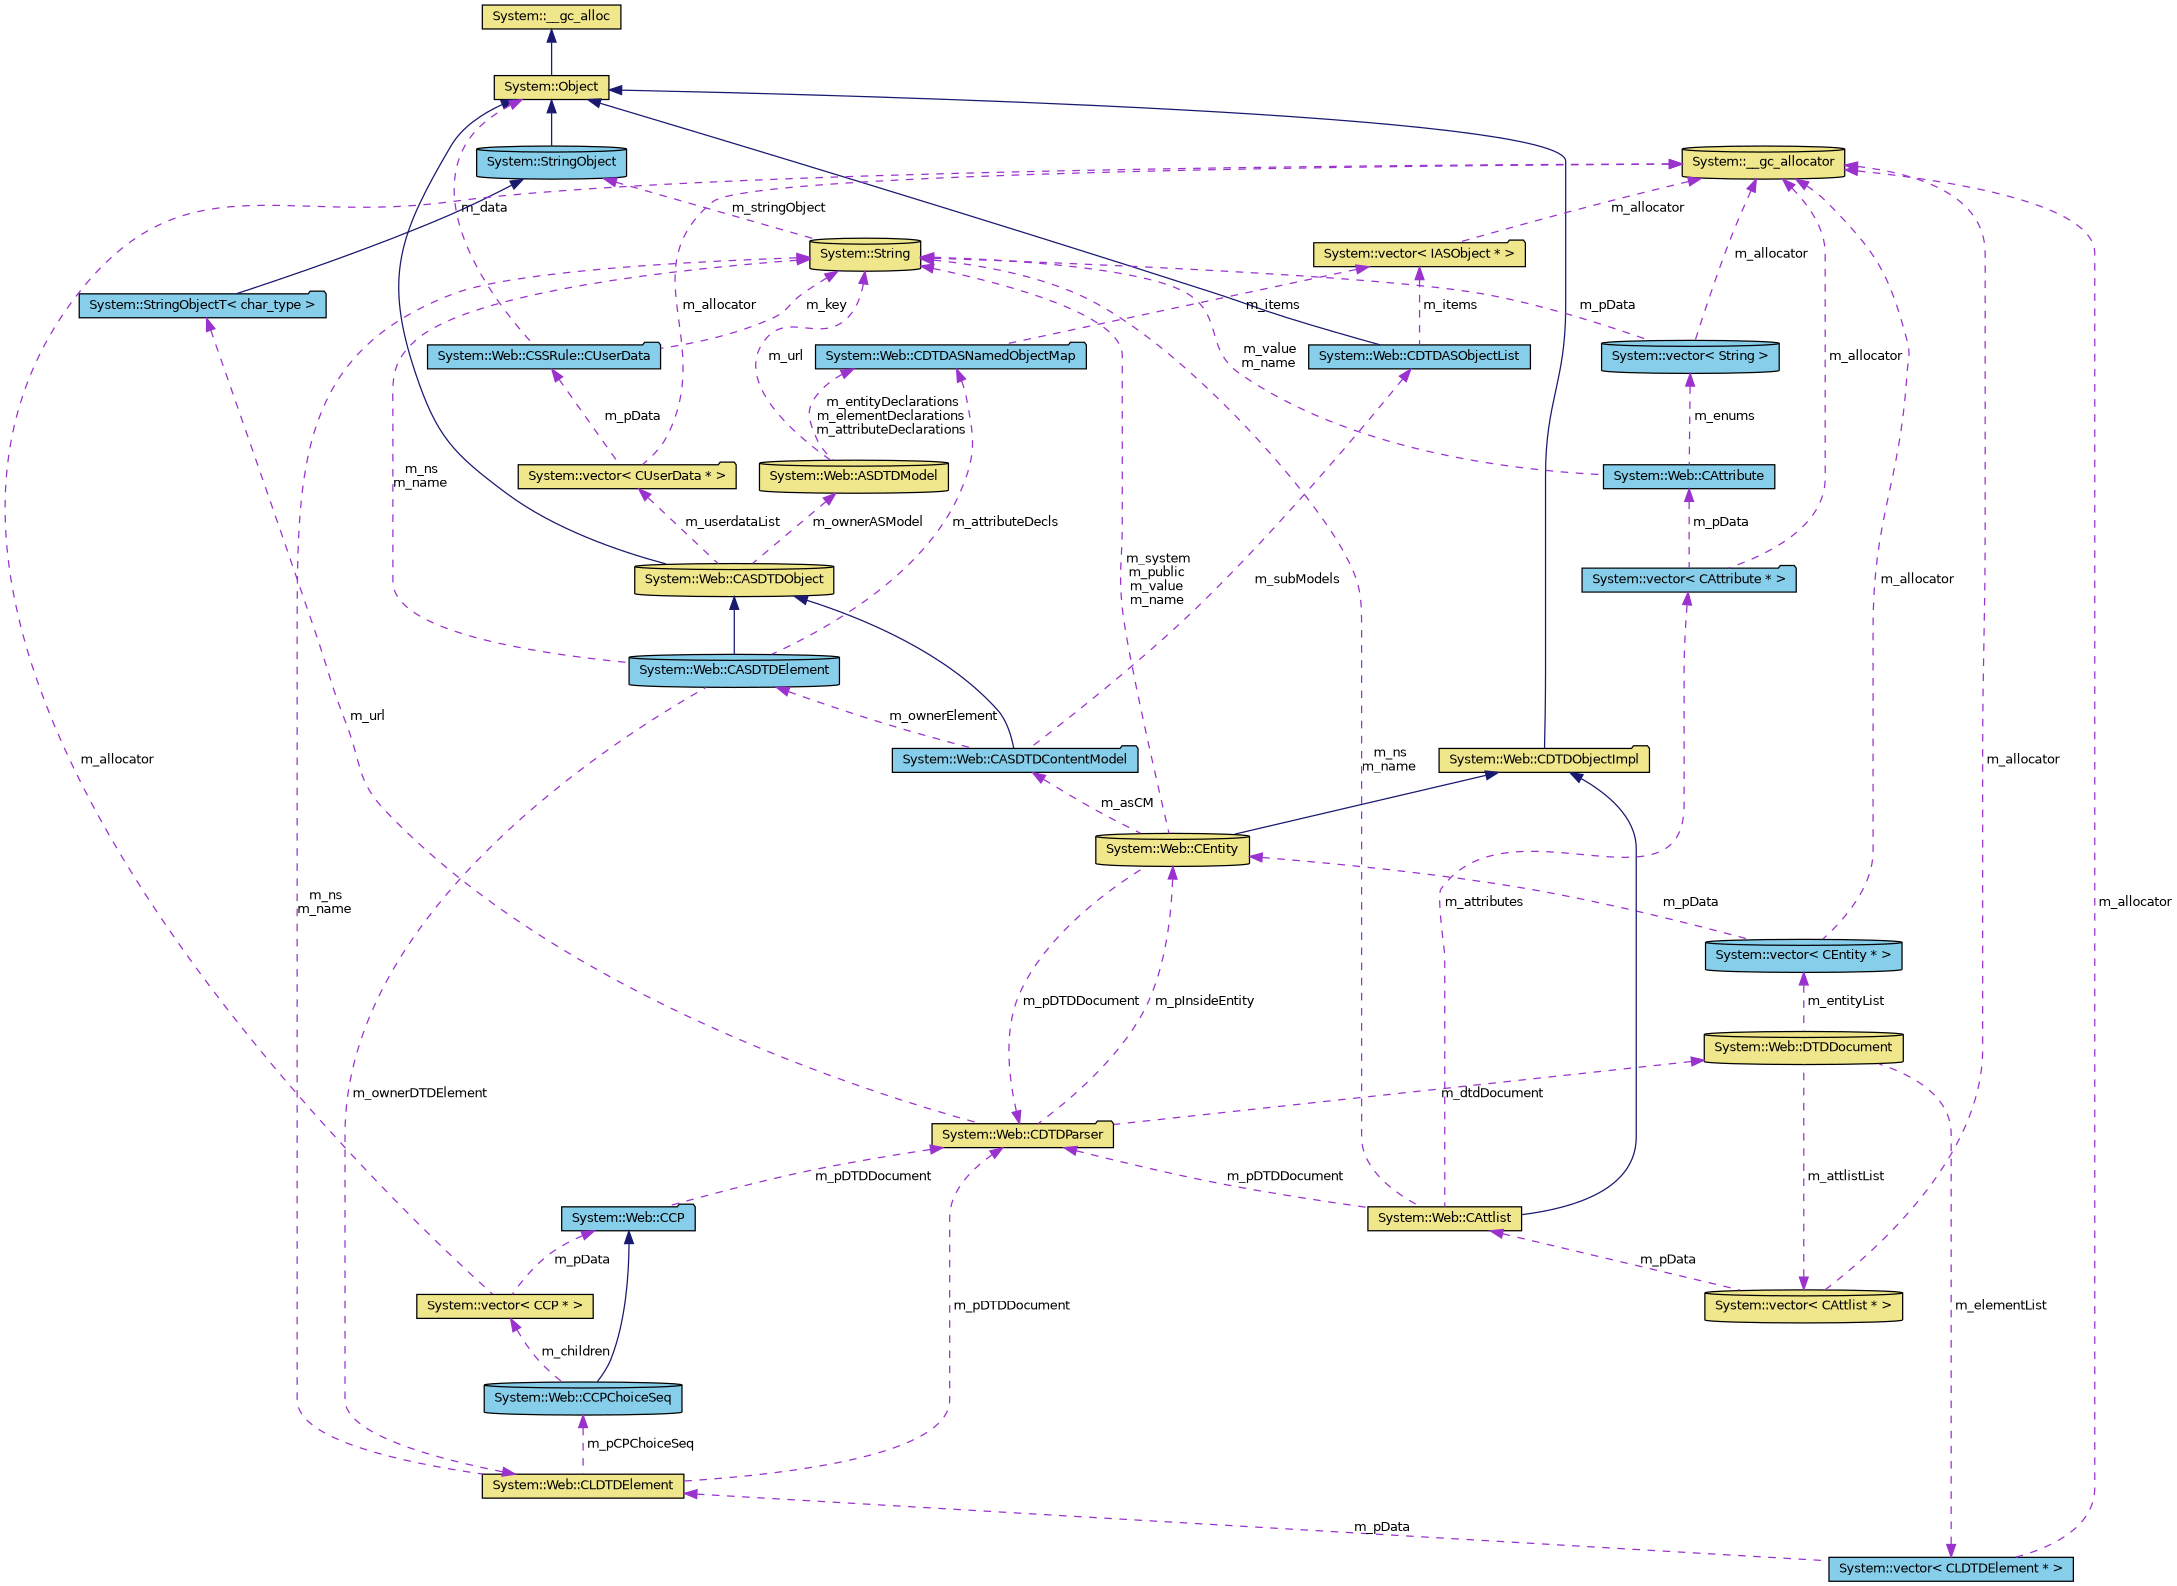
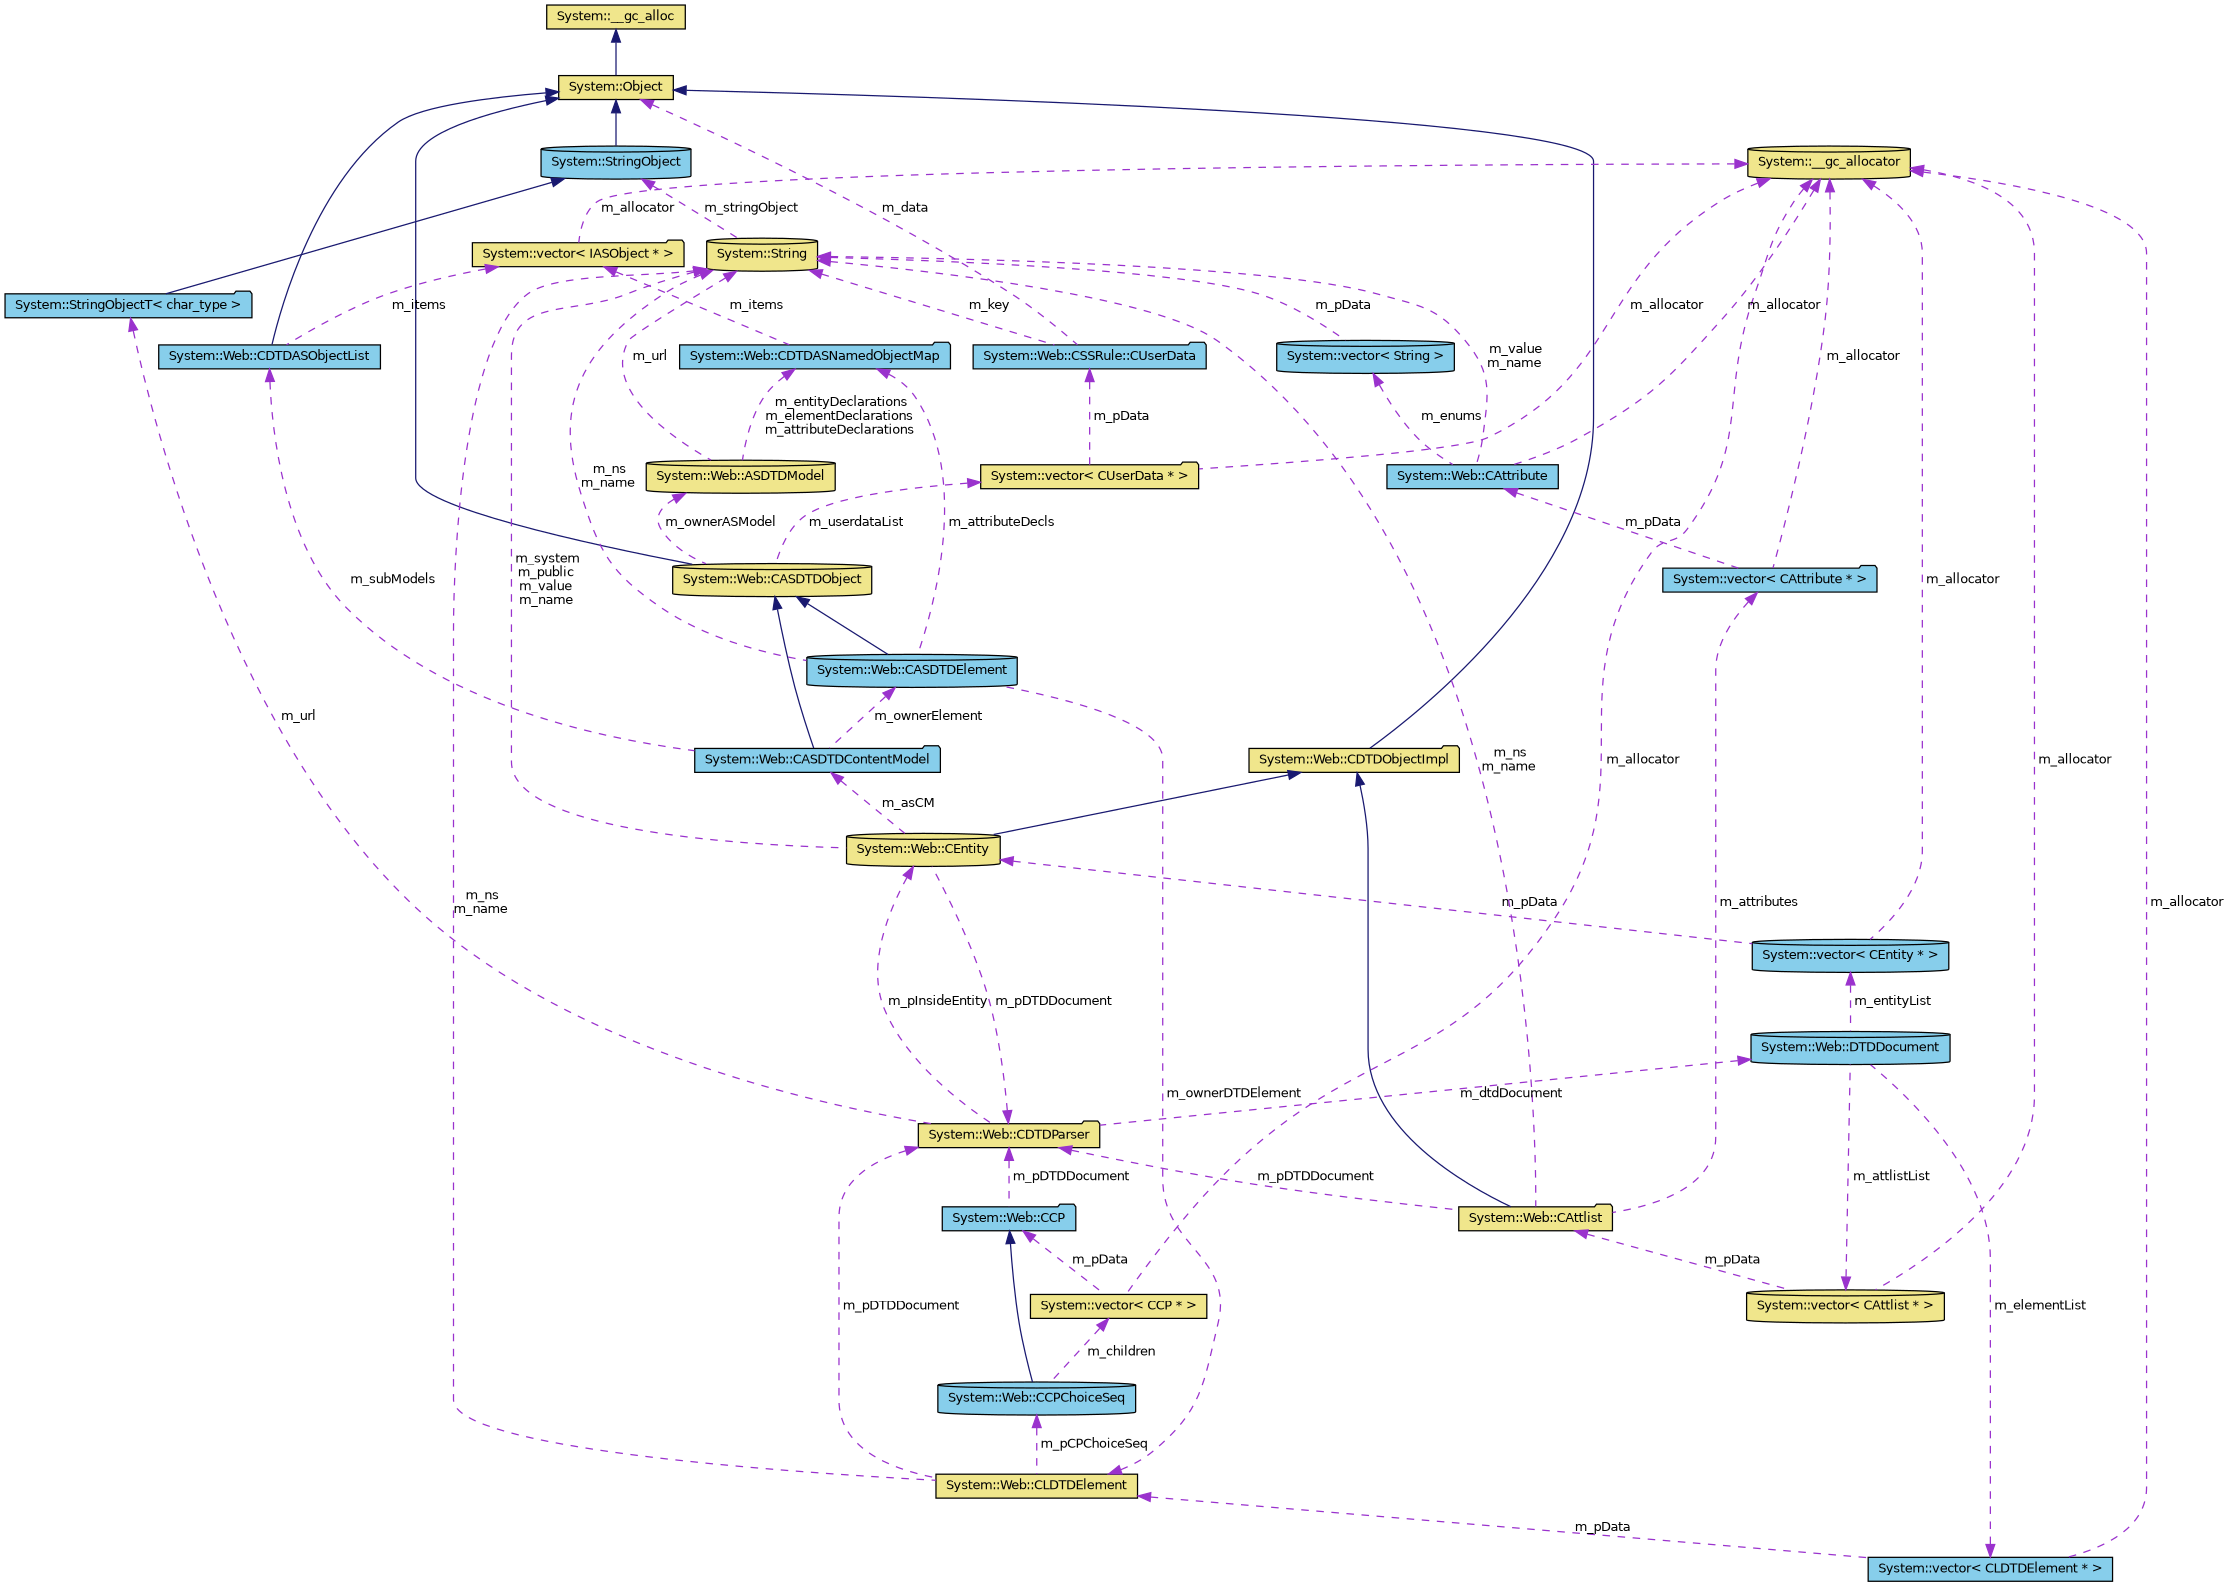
edge "System::vector< String >" -> "System::__gc_allocator": now "System::Web::CAttribute" -> "System::__gc_allocator"
node "System::Web::DTDDocument": fillcolor khaki -> skyblue
node "System::Web::CAttlist": shape box -> folder
